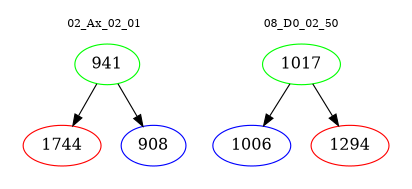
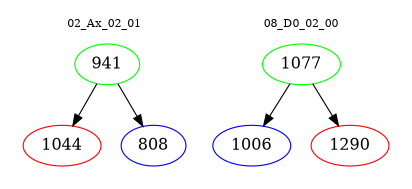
cluster "08_D0_02_50": label "08_D0_02_50" -> "08_D0_02_00"
node "1017": label "1017" -> "1077"
node "1744": label "1744" -> "1044"
node "908": label "908" -> "808"
node "1294": label "1294" -> "1290"
